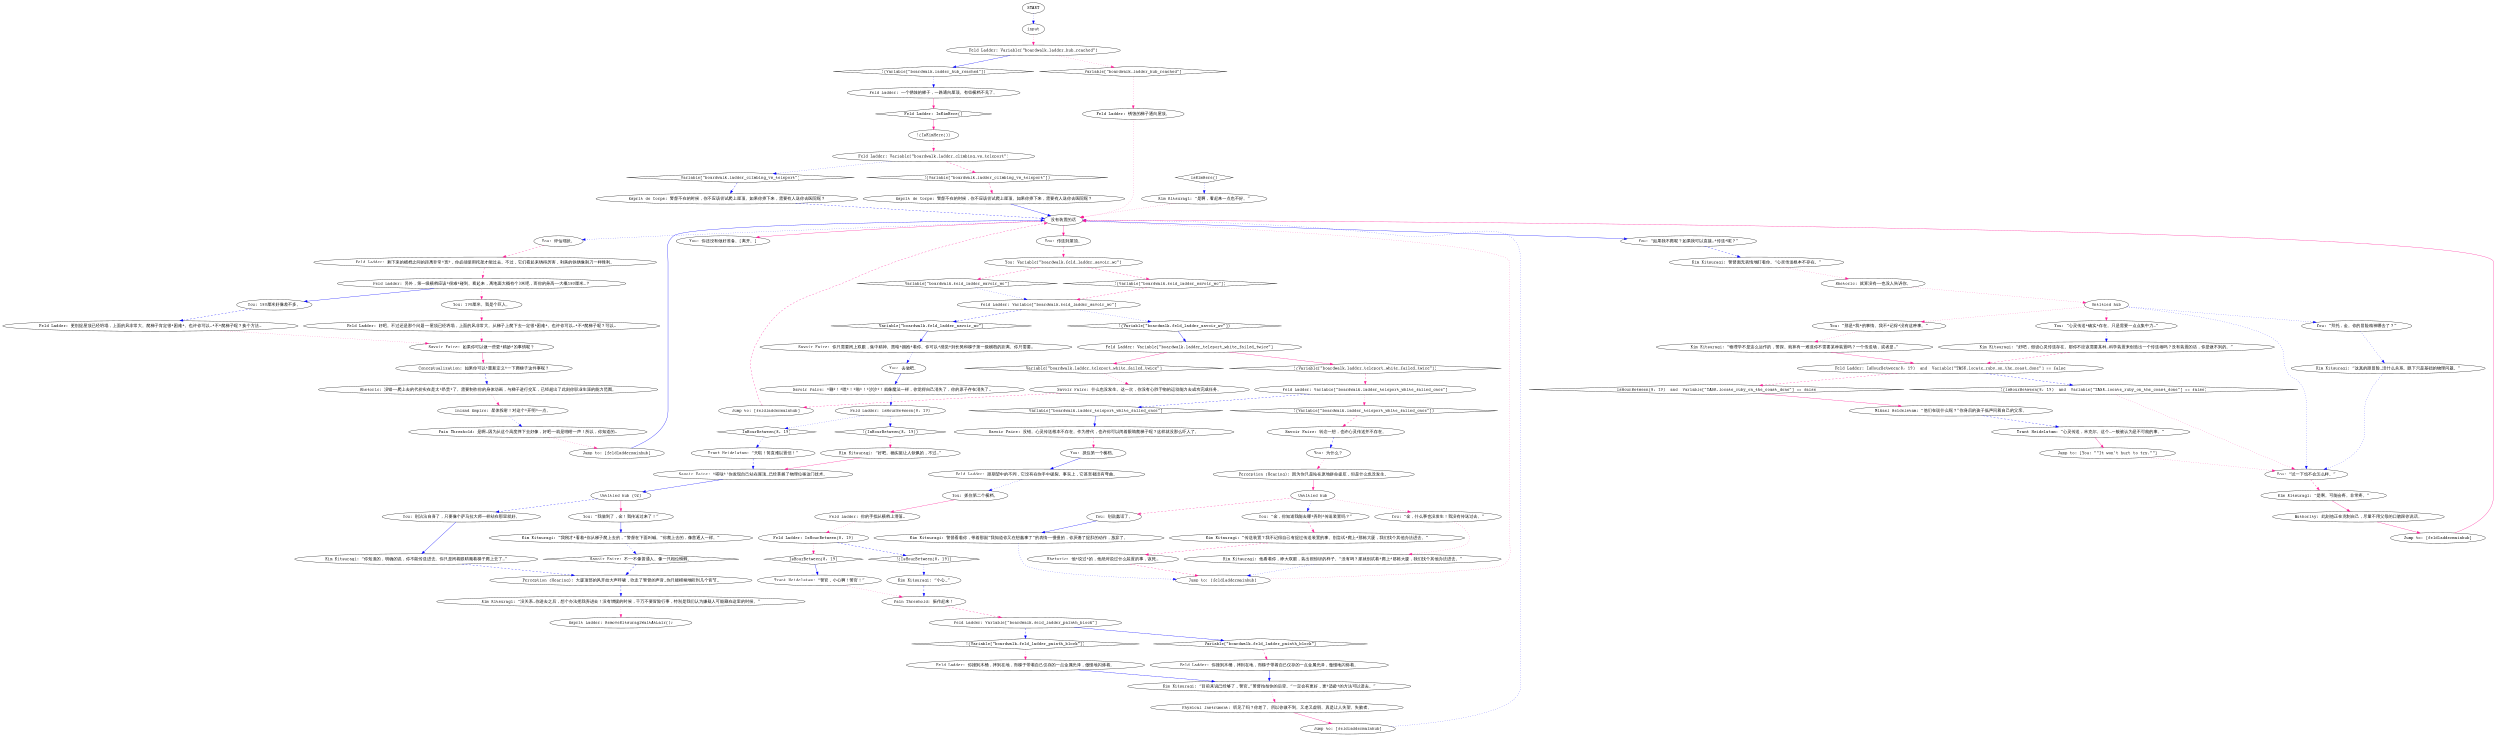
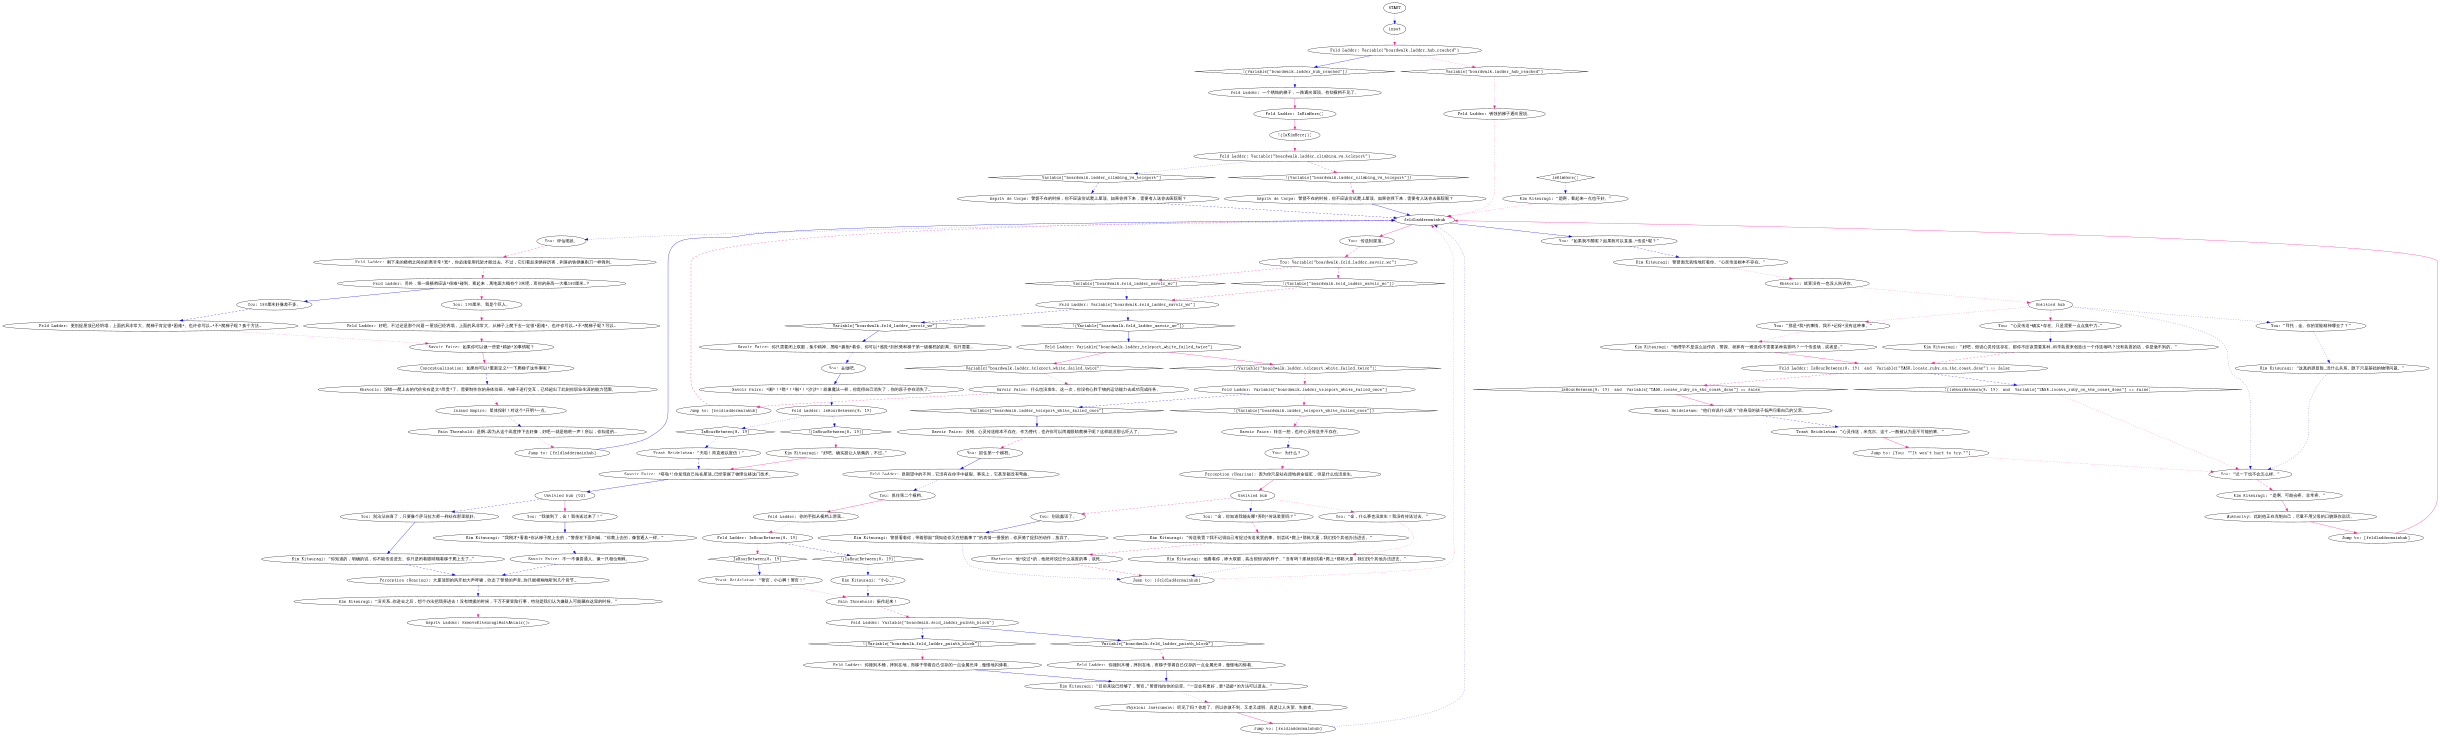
node "Feld Ladder: IsKimHere()": shape diamond -> ellipse
node "没有装置的话": label "没有装置的话" -> "feldladdermainhub"
node "You: 你还没有做好准备。[离开。]": removed
node "Savoir Faire: 不——不像普通人。像一只相位蜘蛛。": shape diamond -> ellipse
